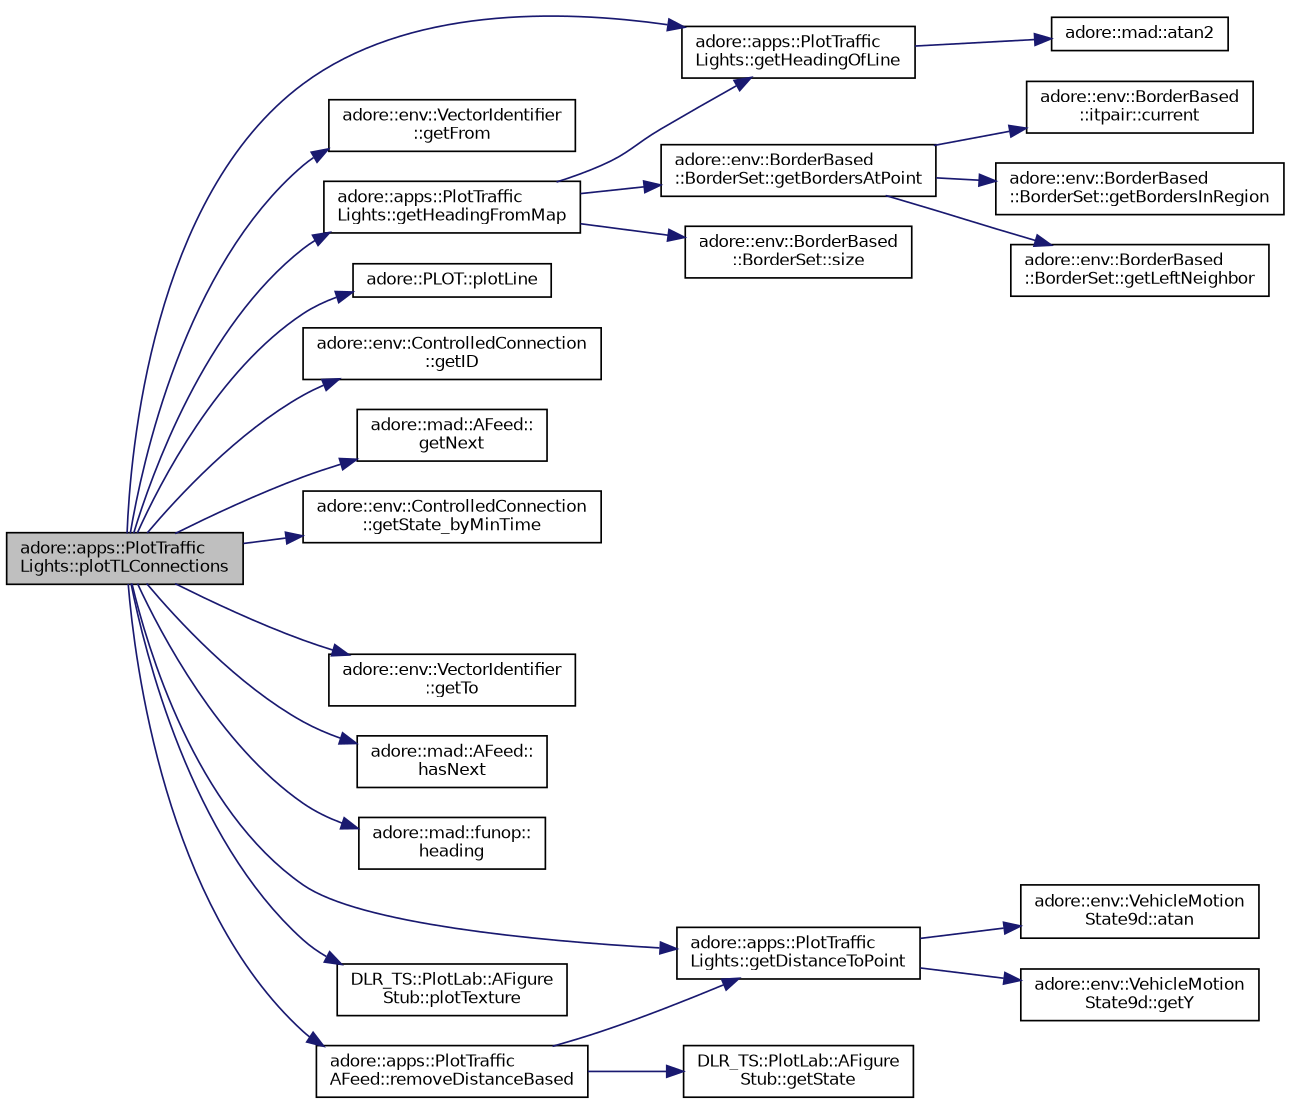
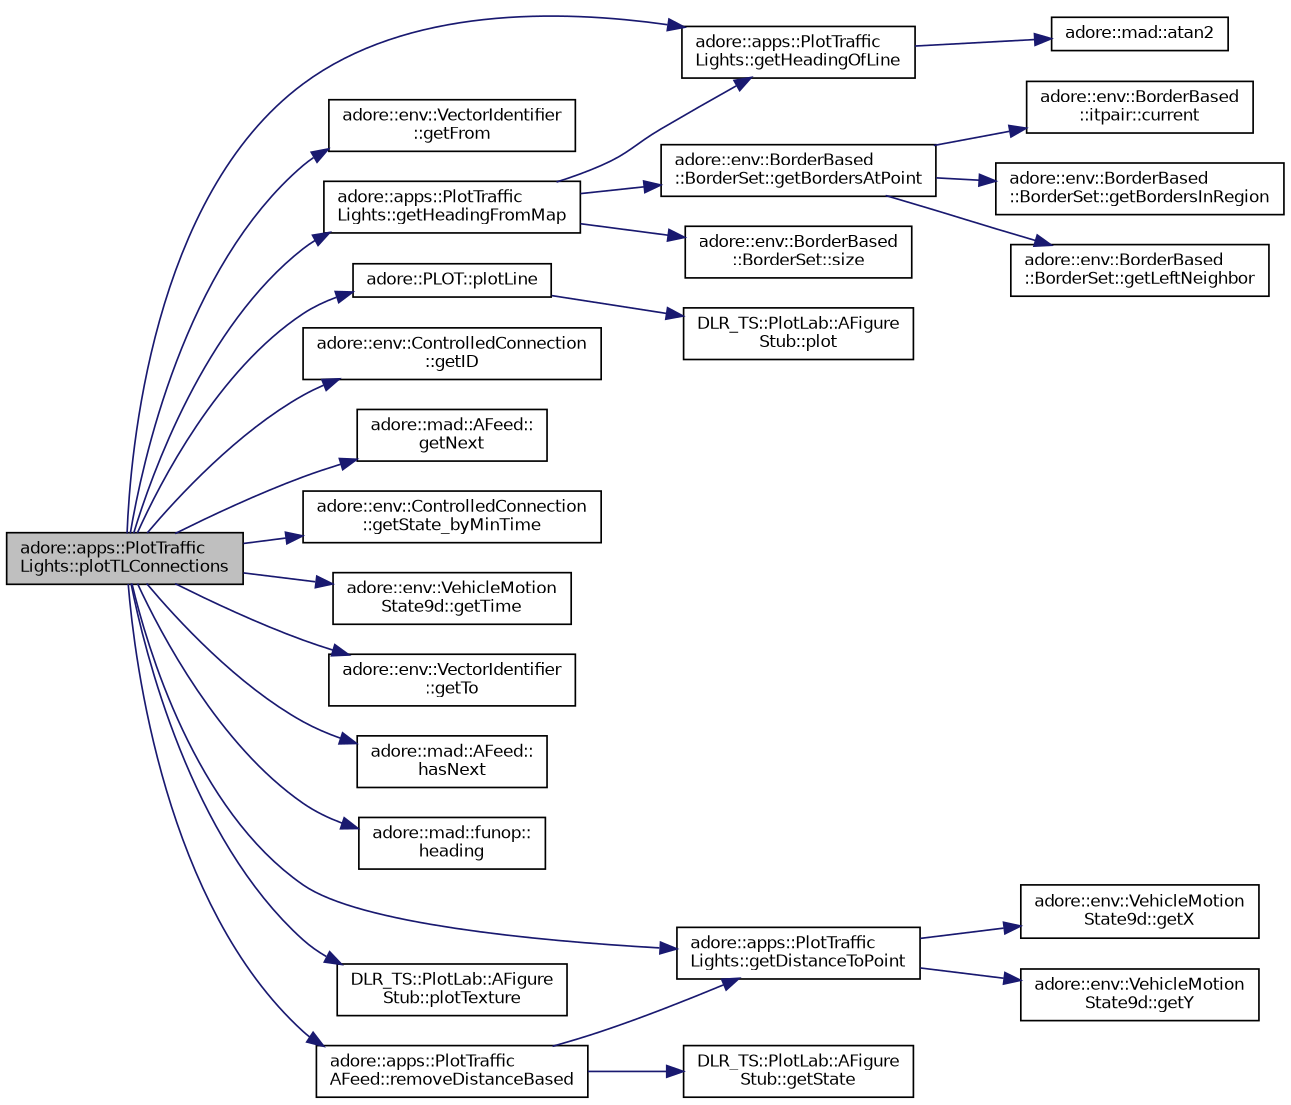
node "DLR_TS::PlotLab::AFigure Stub::plot": added
node "adore::env::VehicleMotion State9d::getTime": added
node "adore::env::VehicleMotion State9d::atan": label "adore::env::VehicleMotion State9d::atan" -> "adore::env::VehicleMotion State9d::getX"
